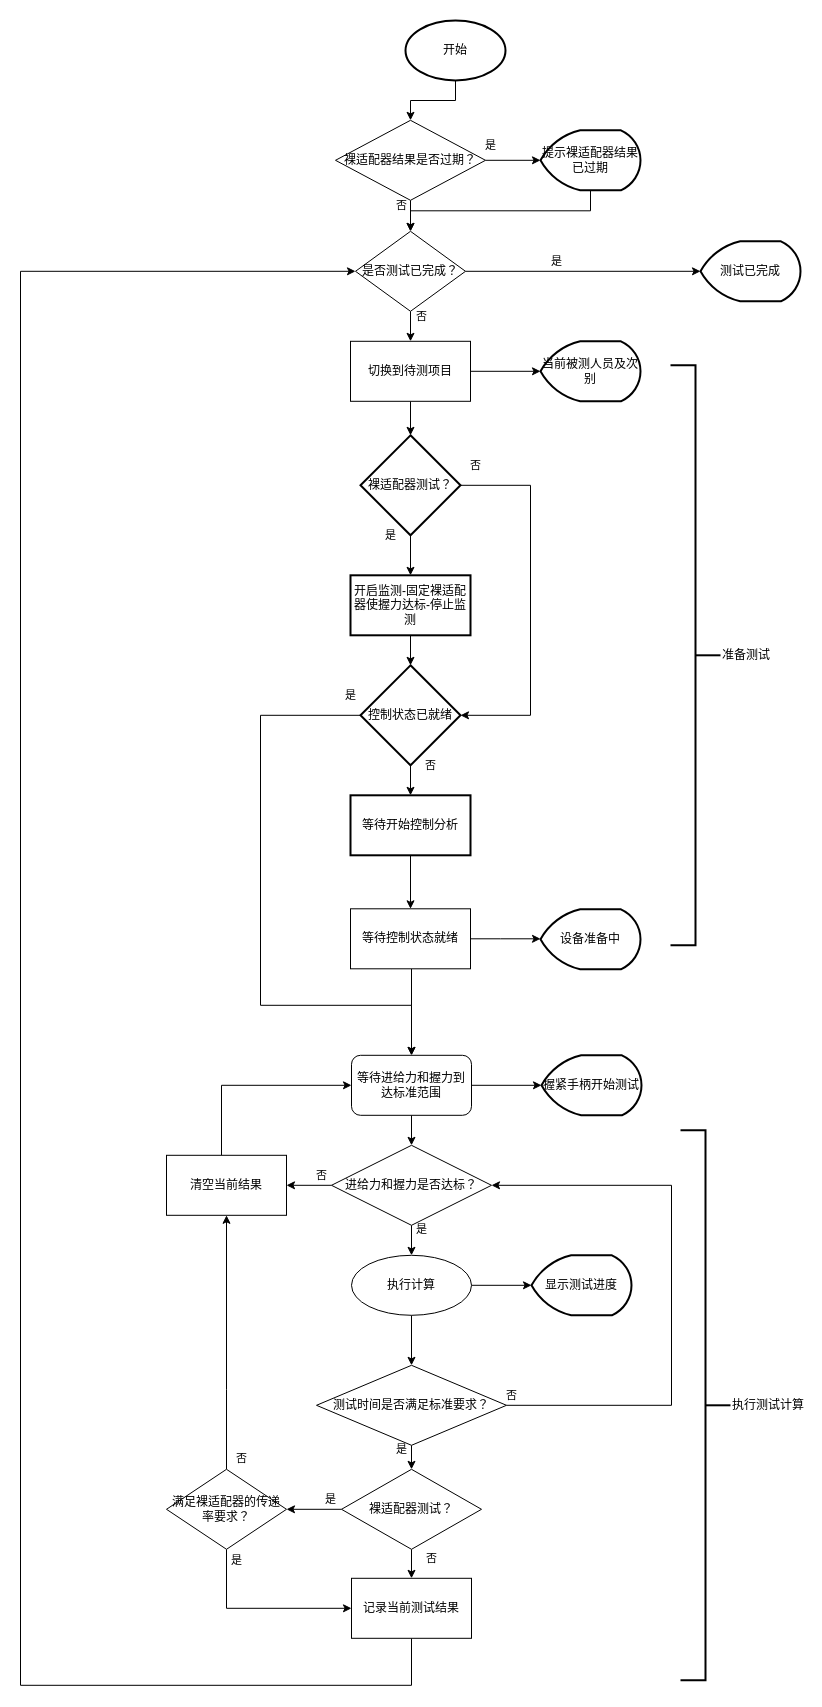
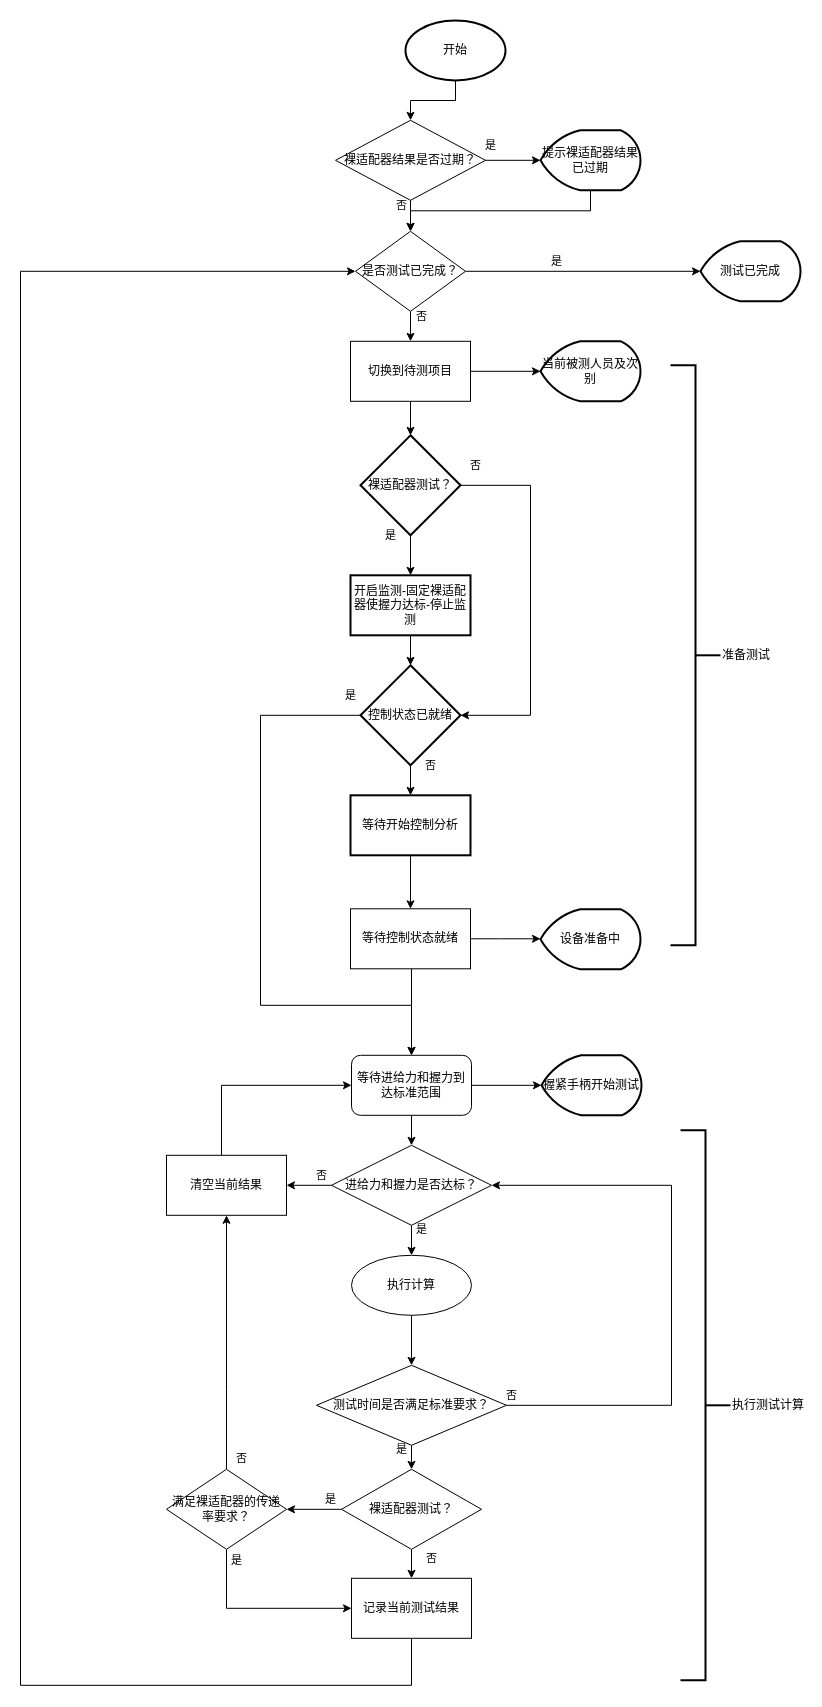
edge "执行计算" -> "显示测试进度": removed
node "显示测试进度": removed
